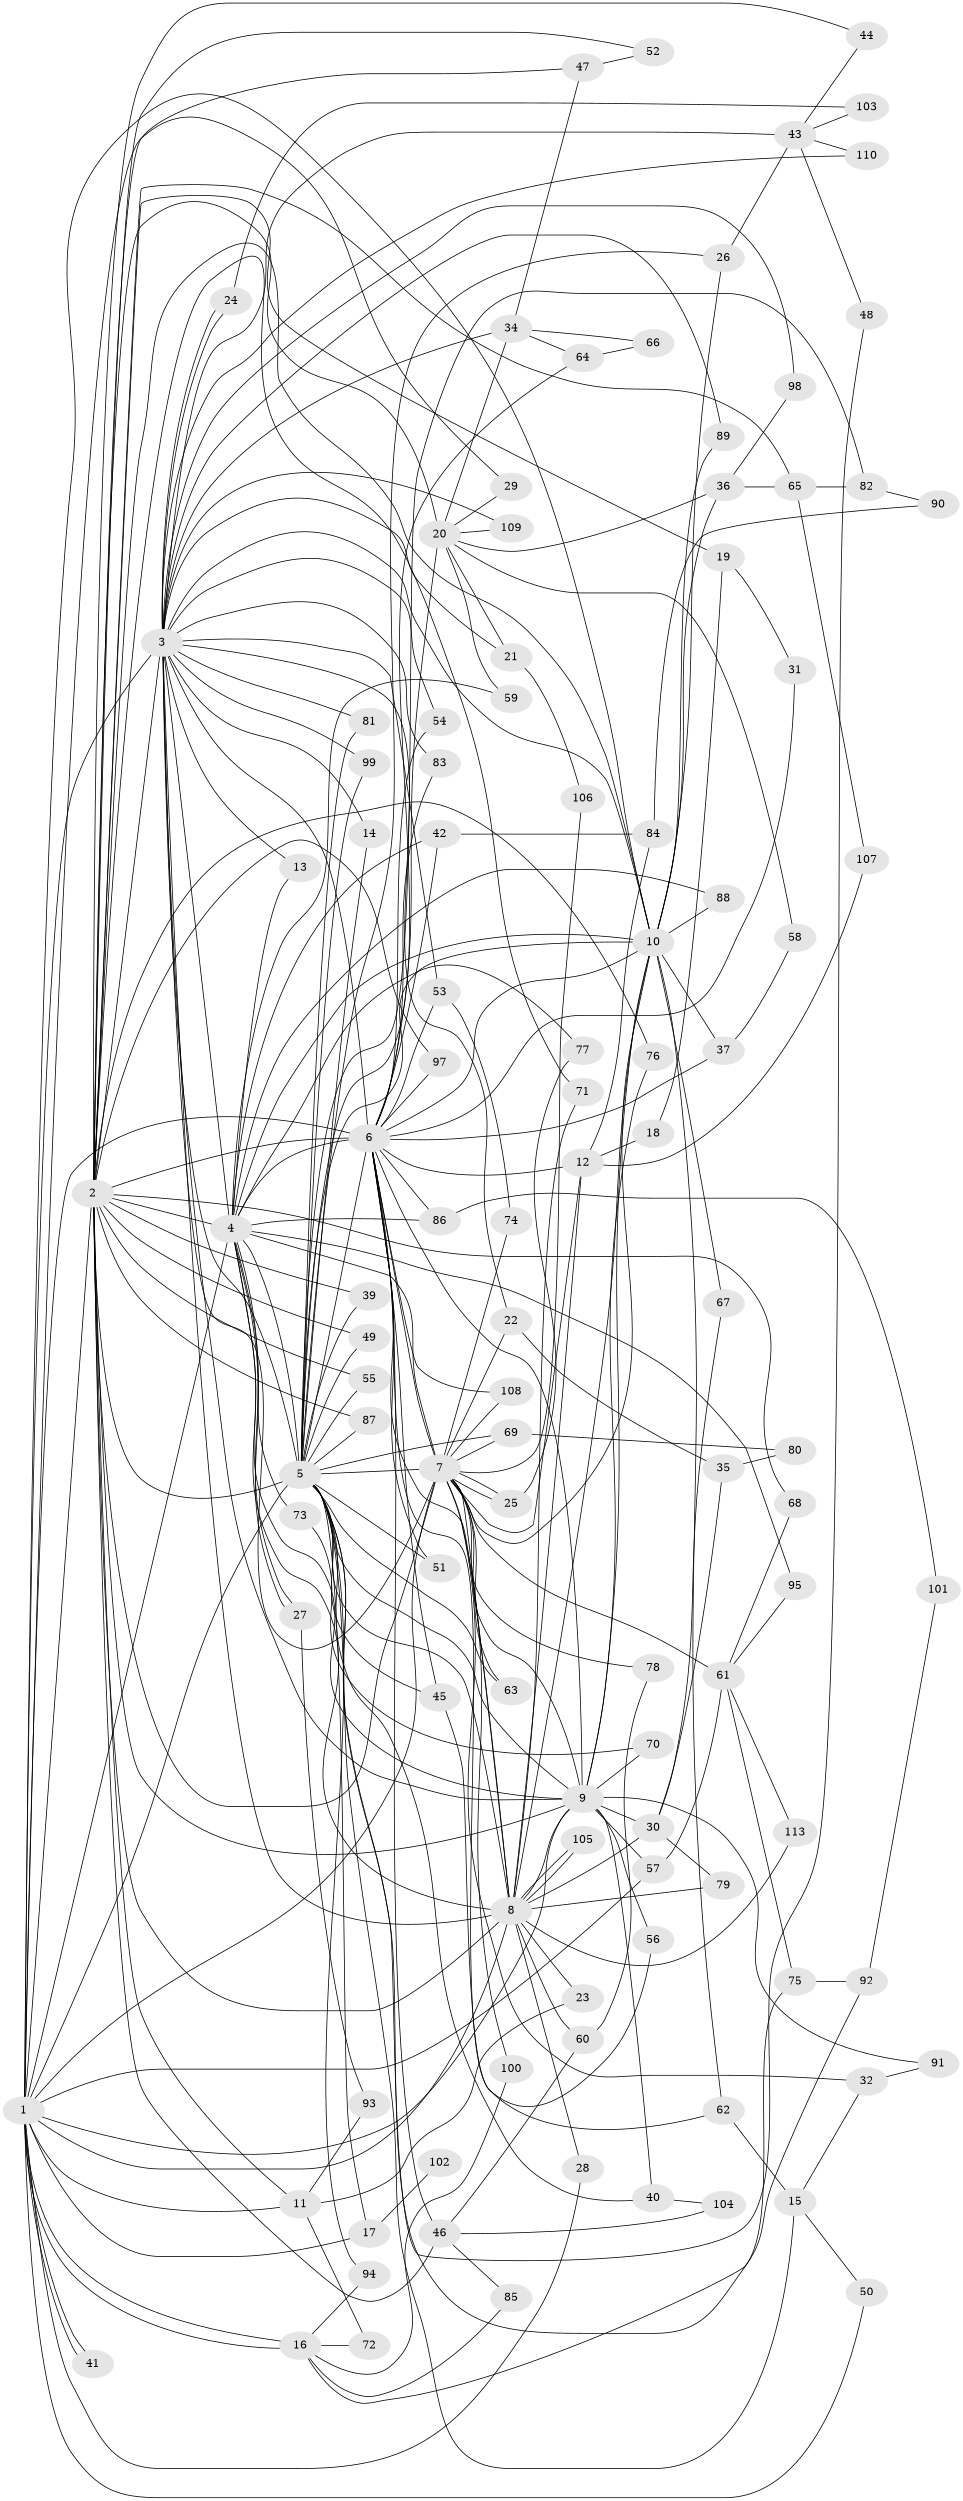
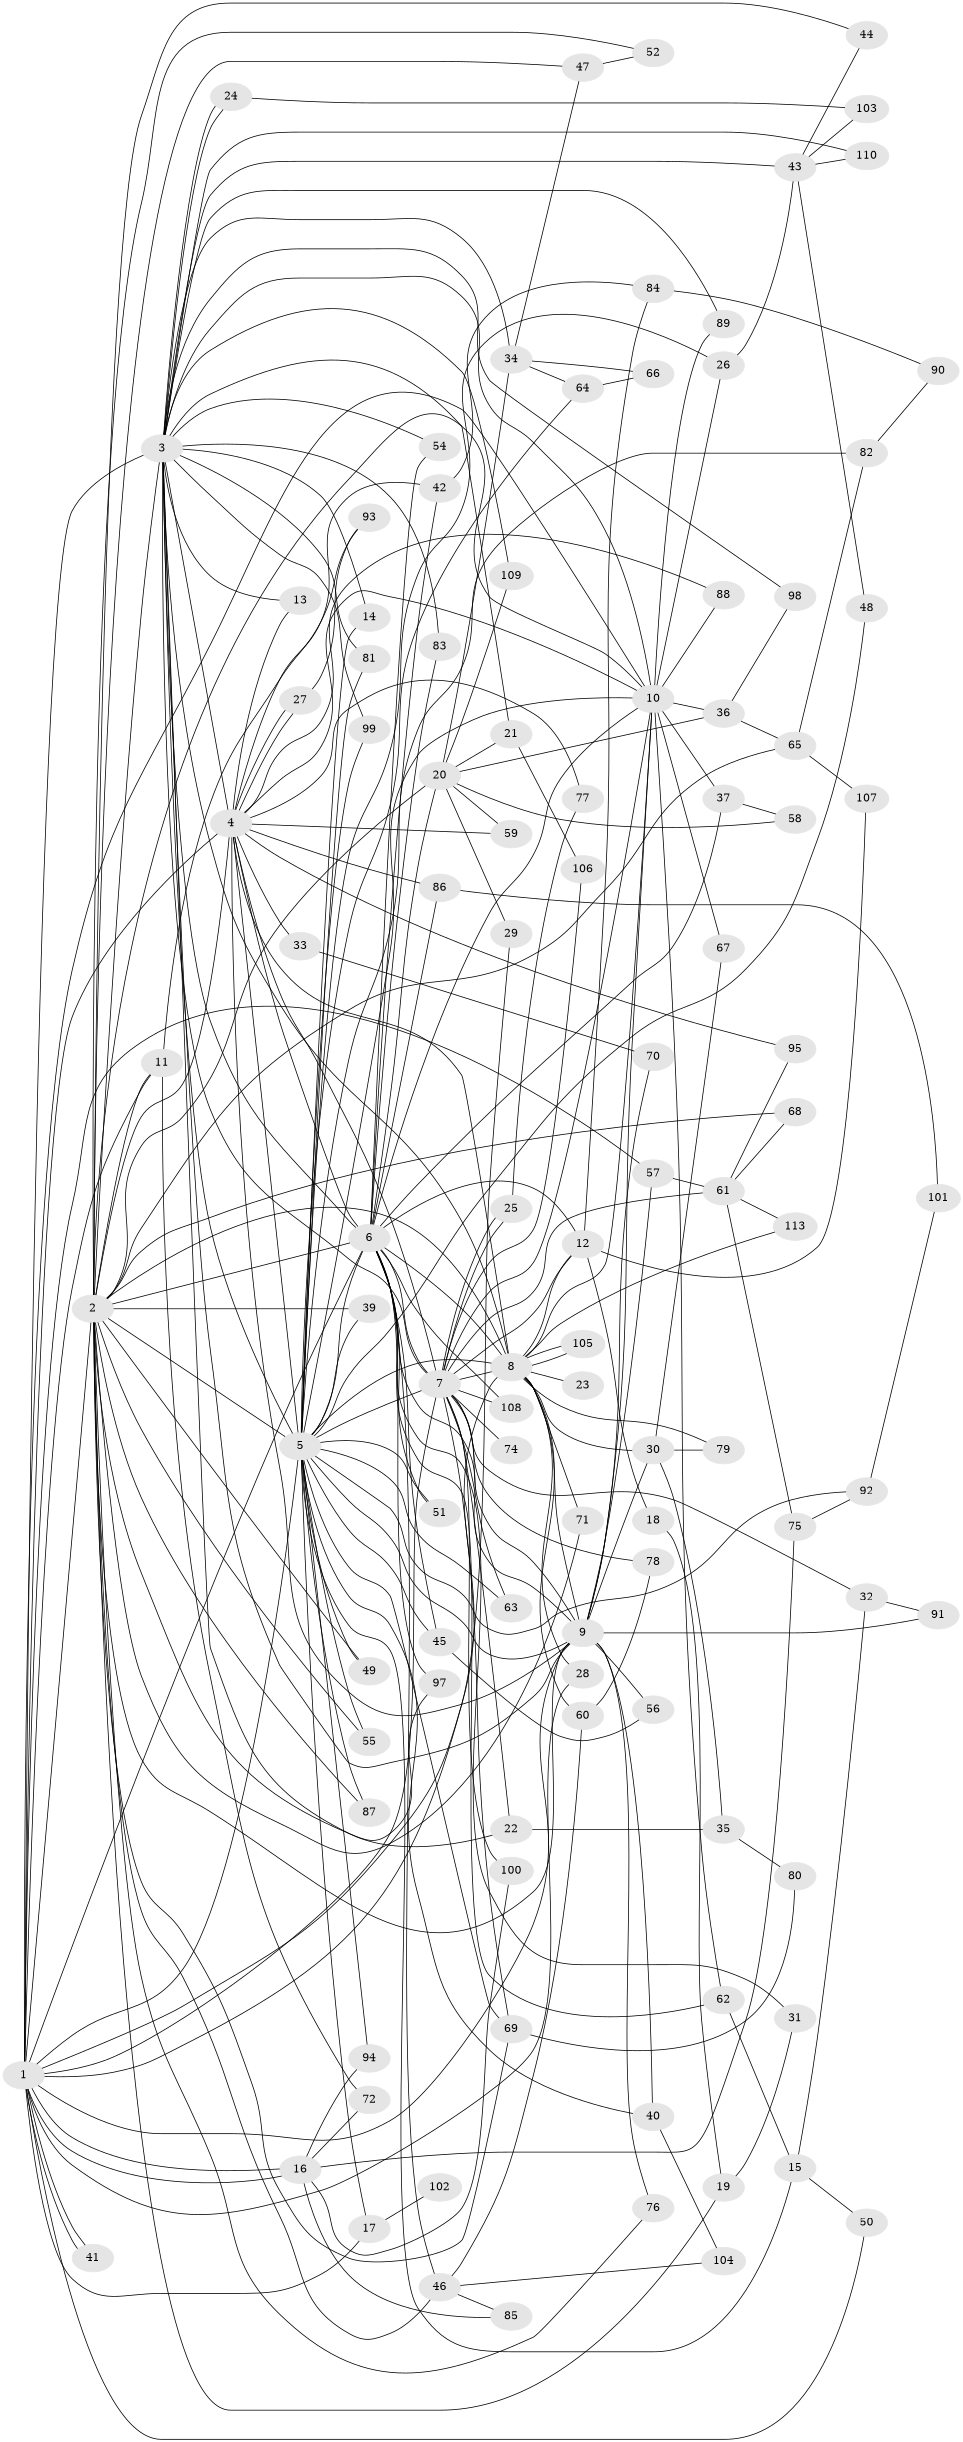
node "53": removed
node "73": label "73" -> "33"
edge "2" -- "7": now "2" -- "69"
edge "23" -- "11": removed
